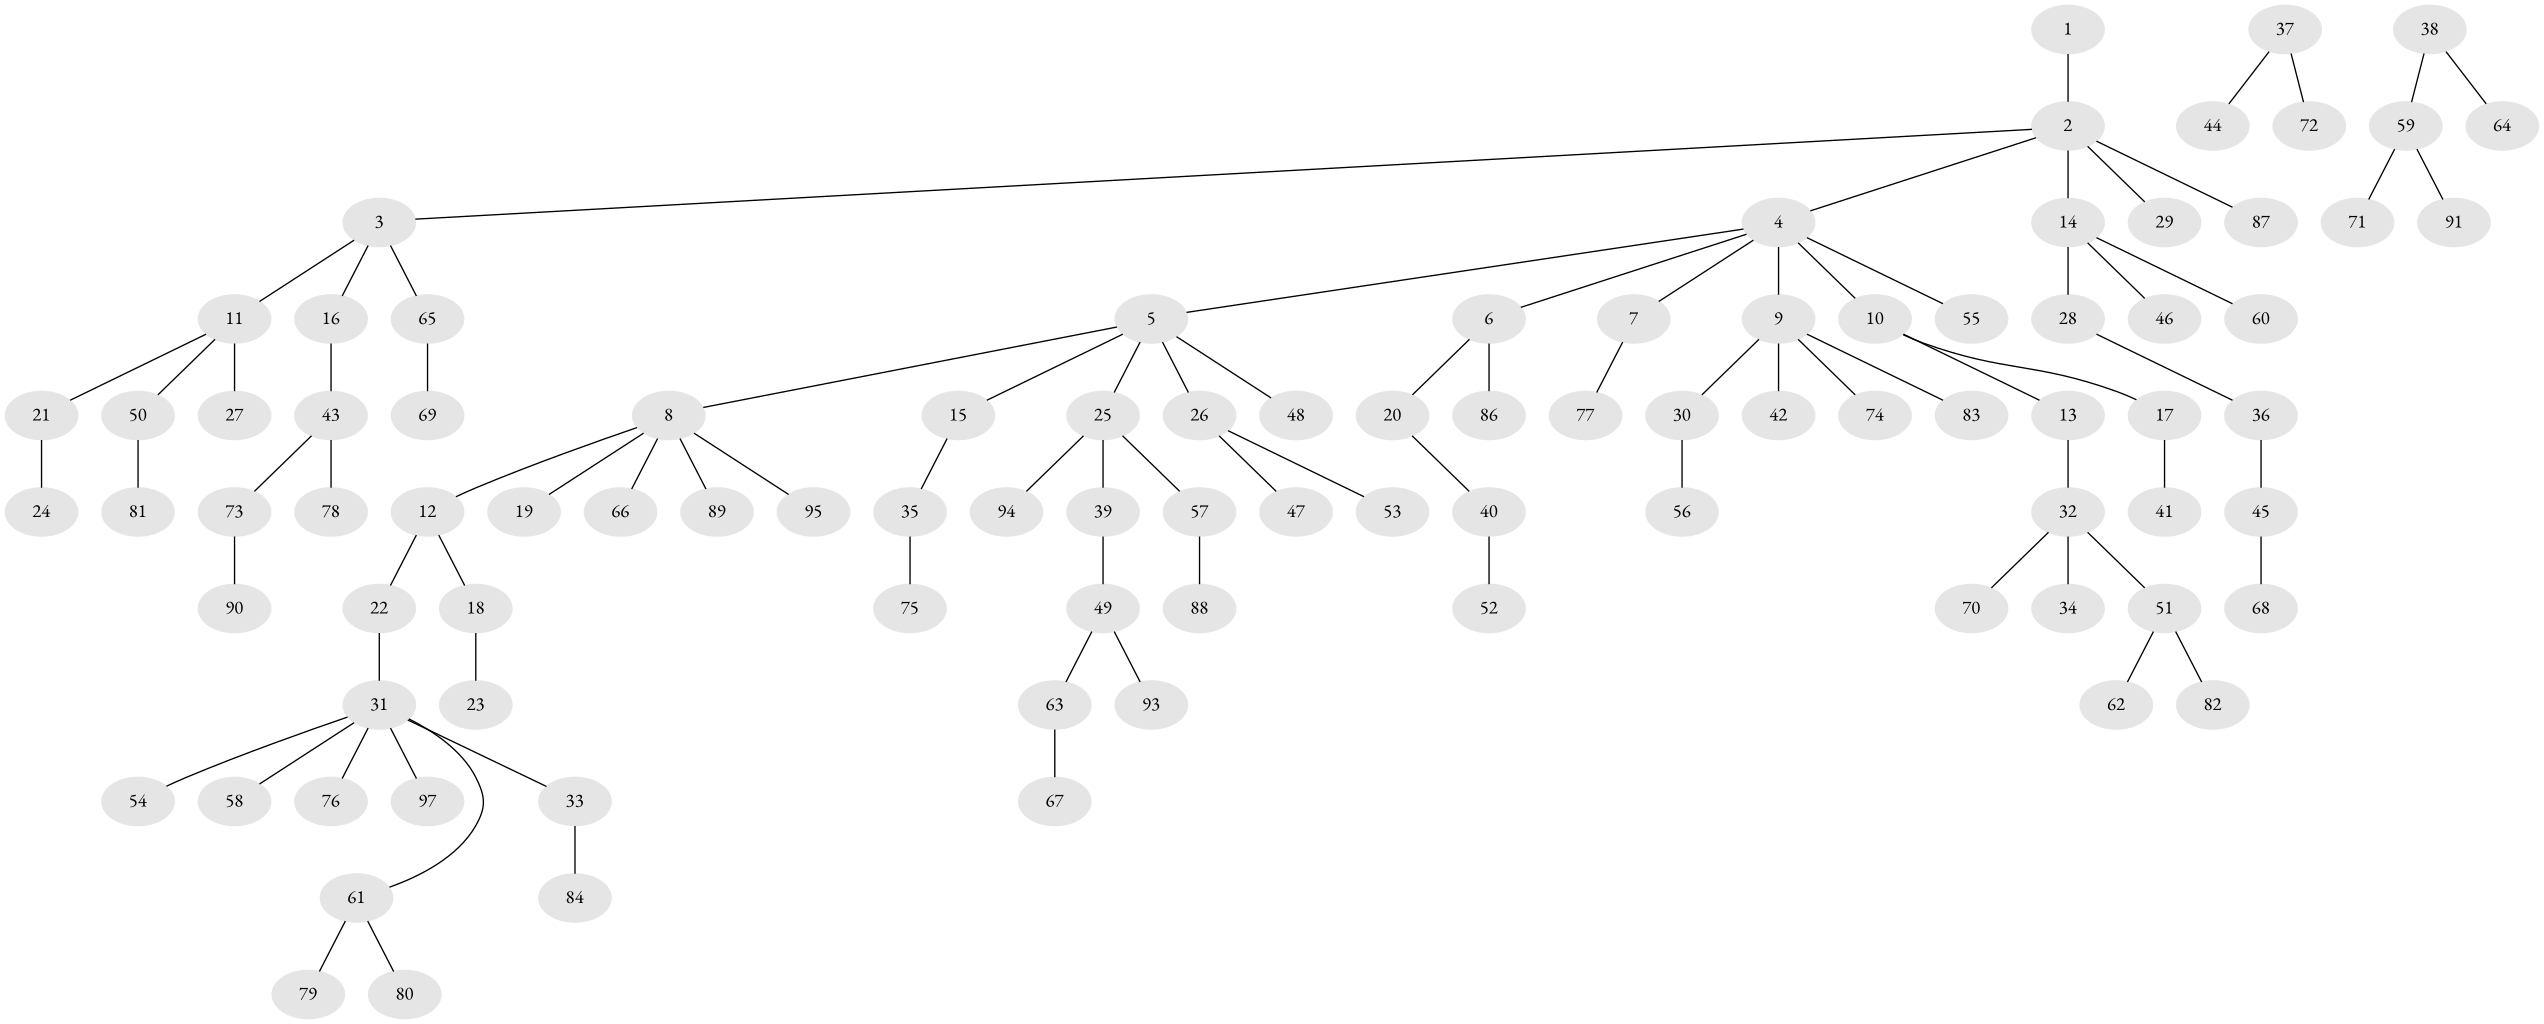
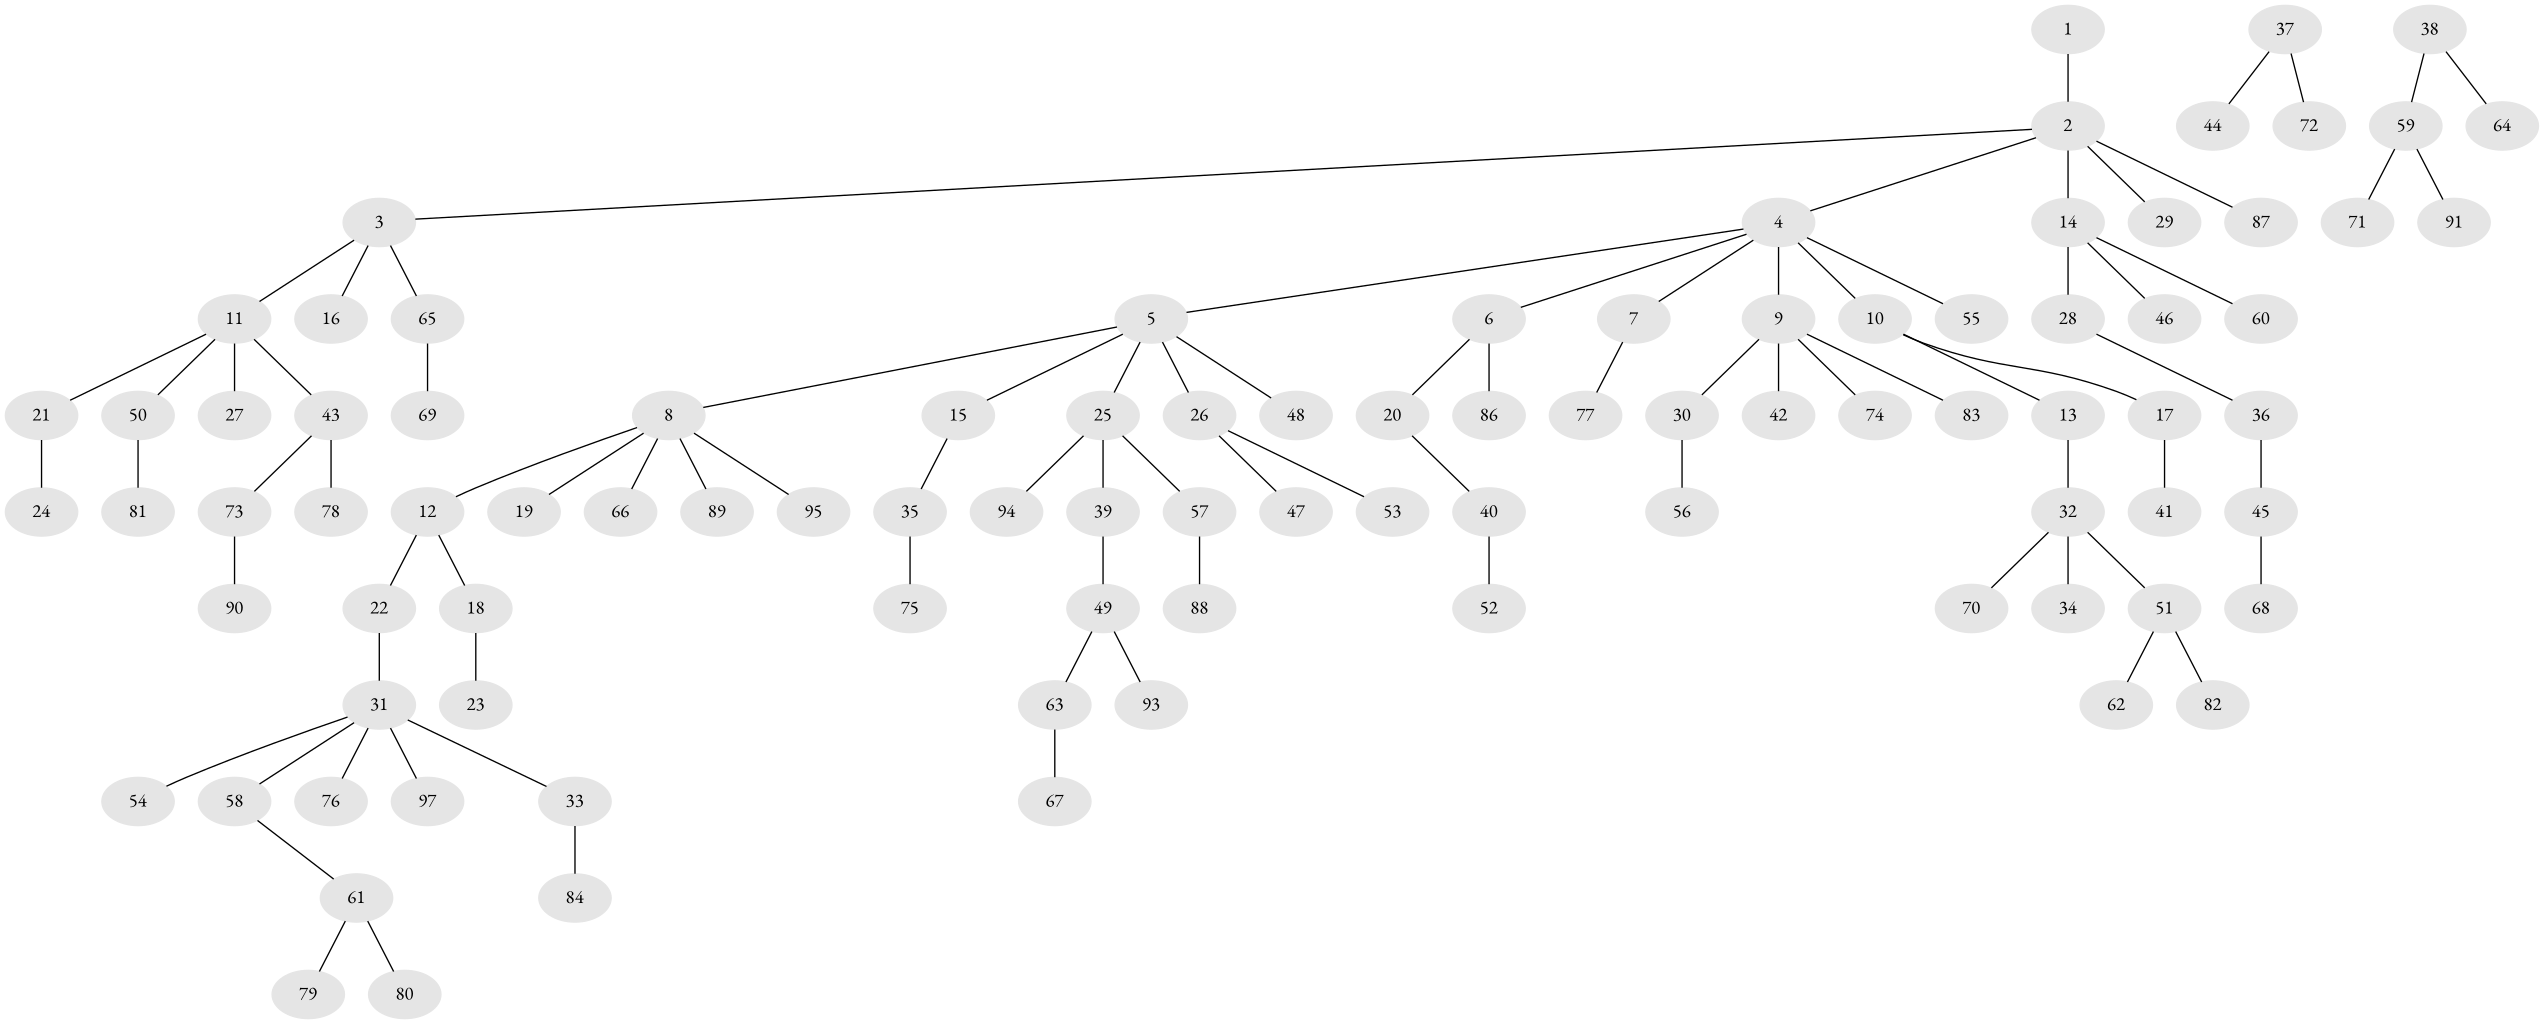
edge "16" -- "43": now "11" -- "43"
edge "31" -- "61": now "58" -- "61"
